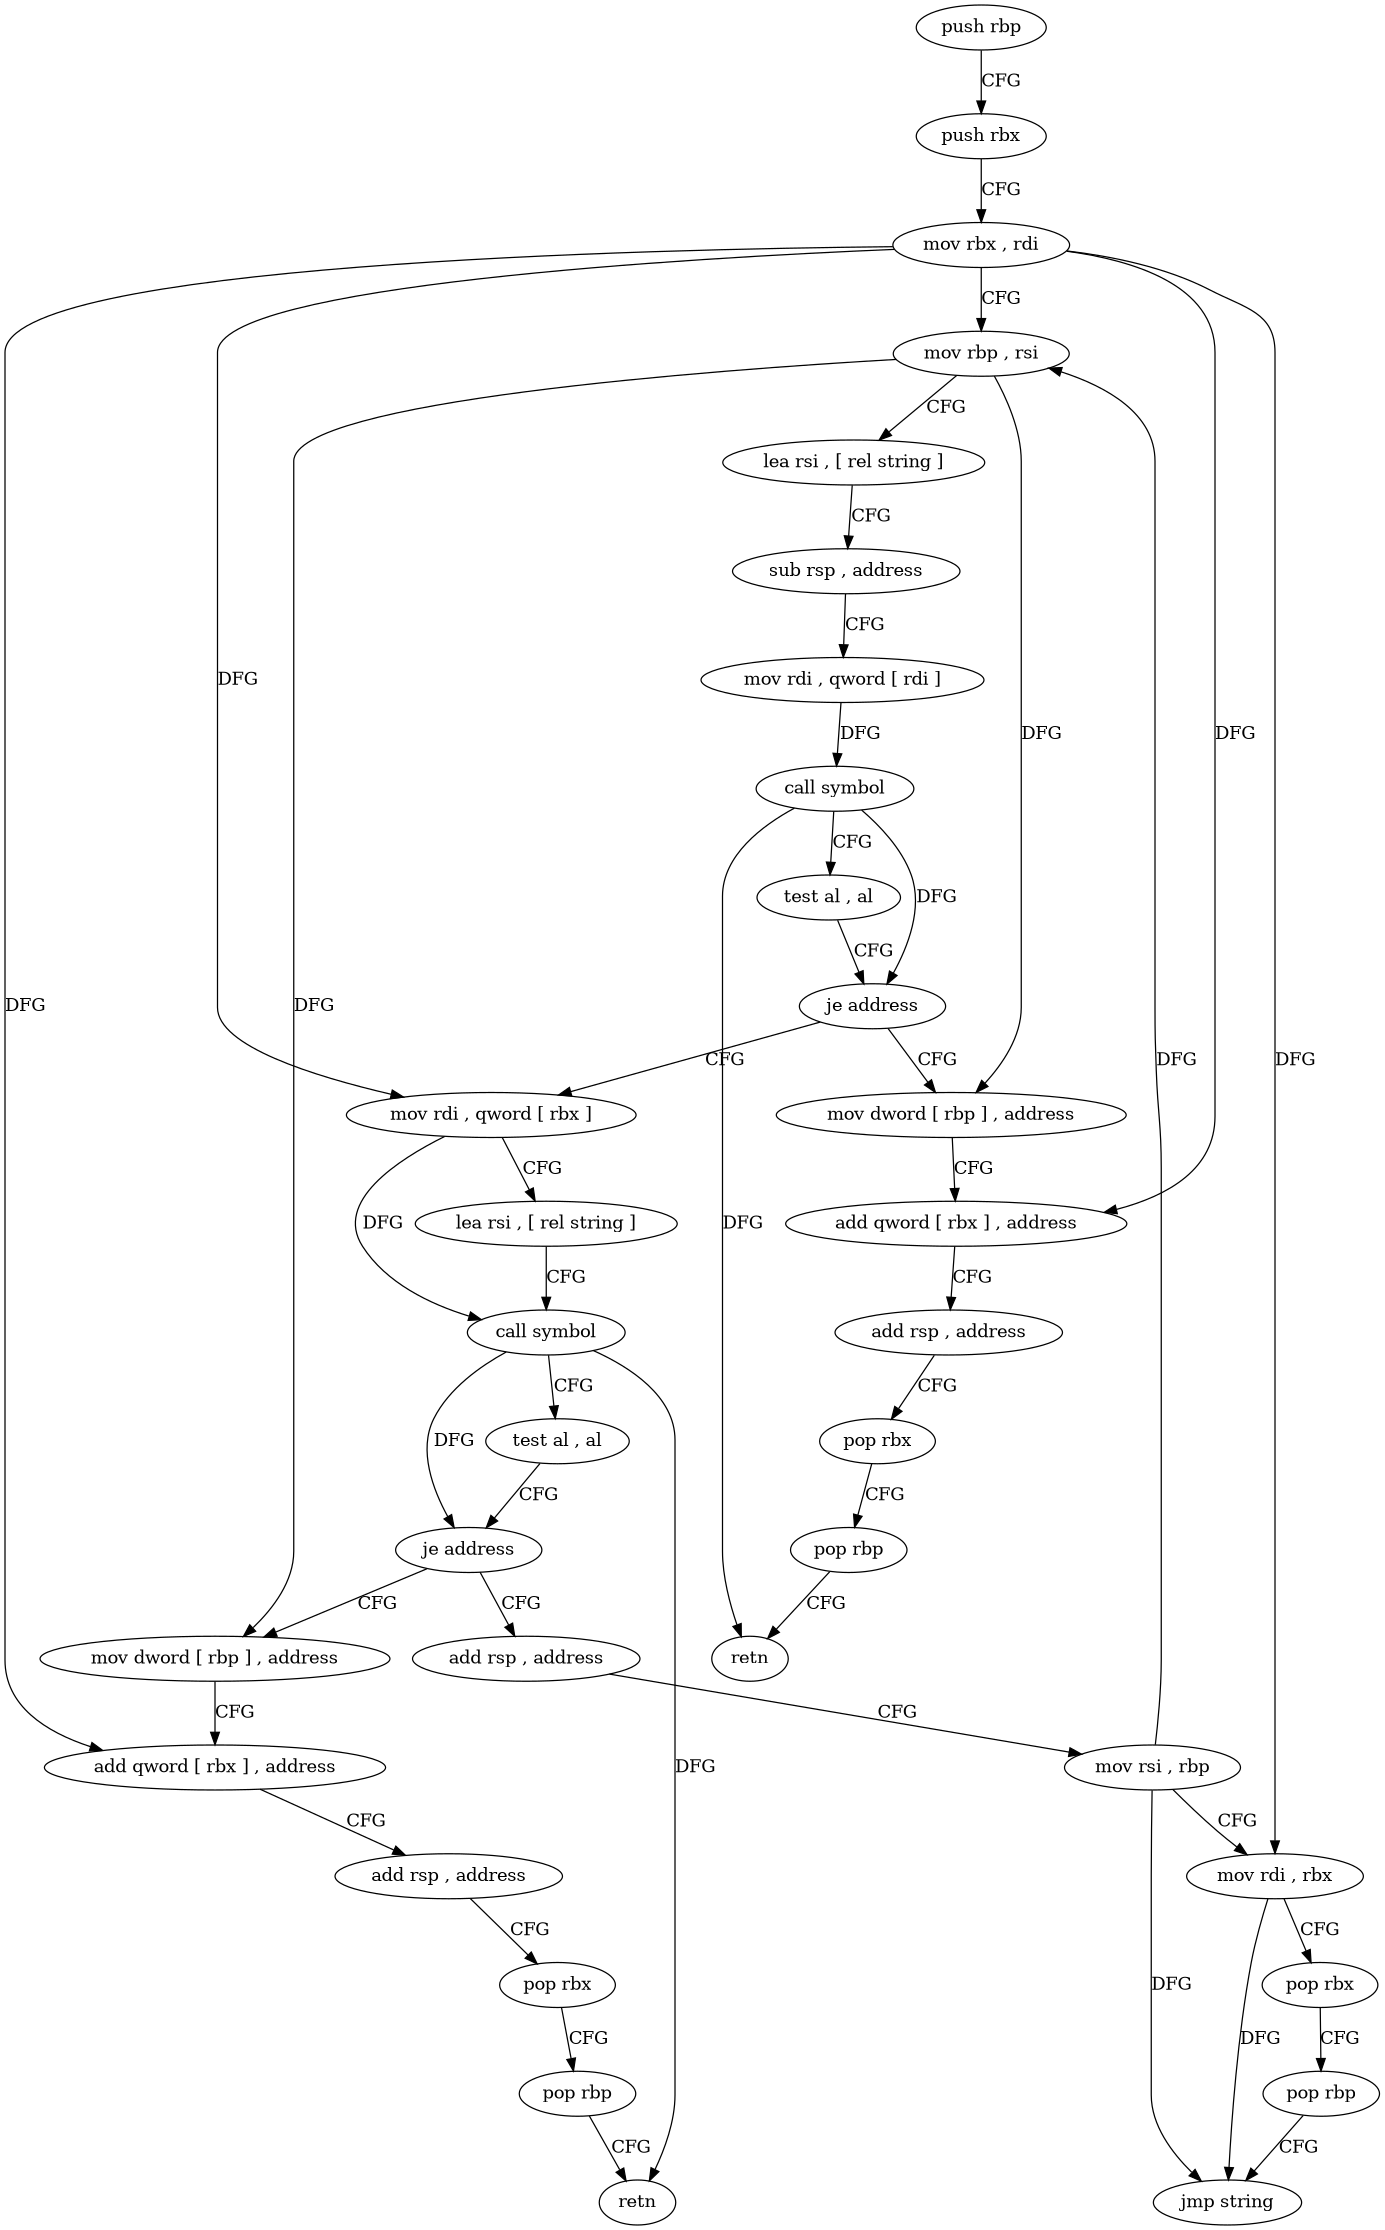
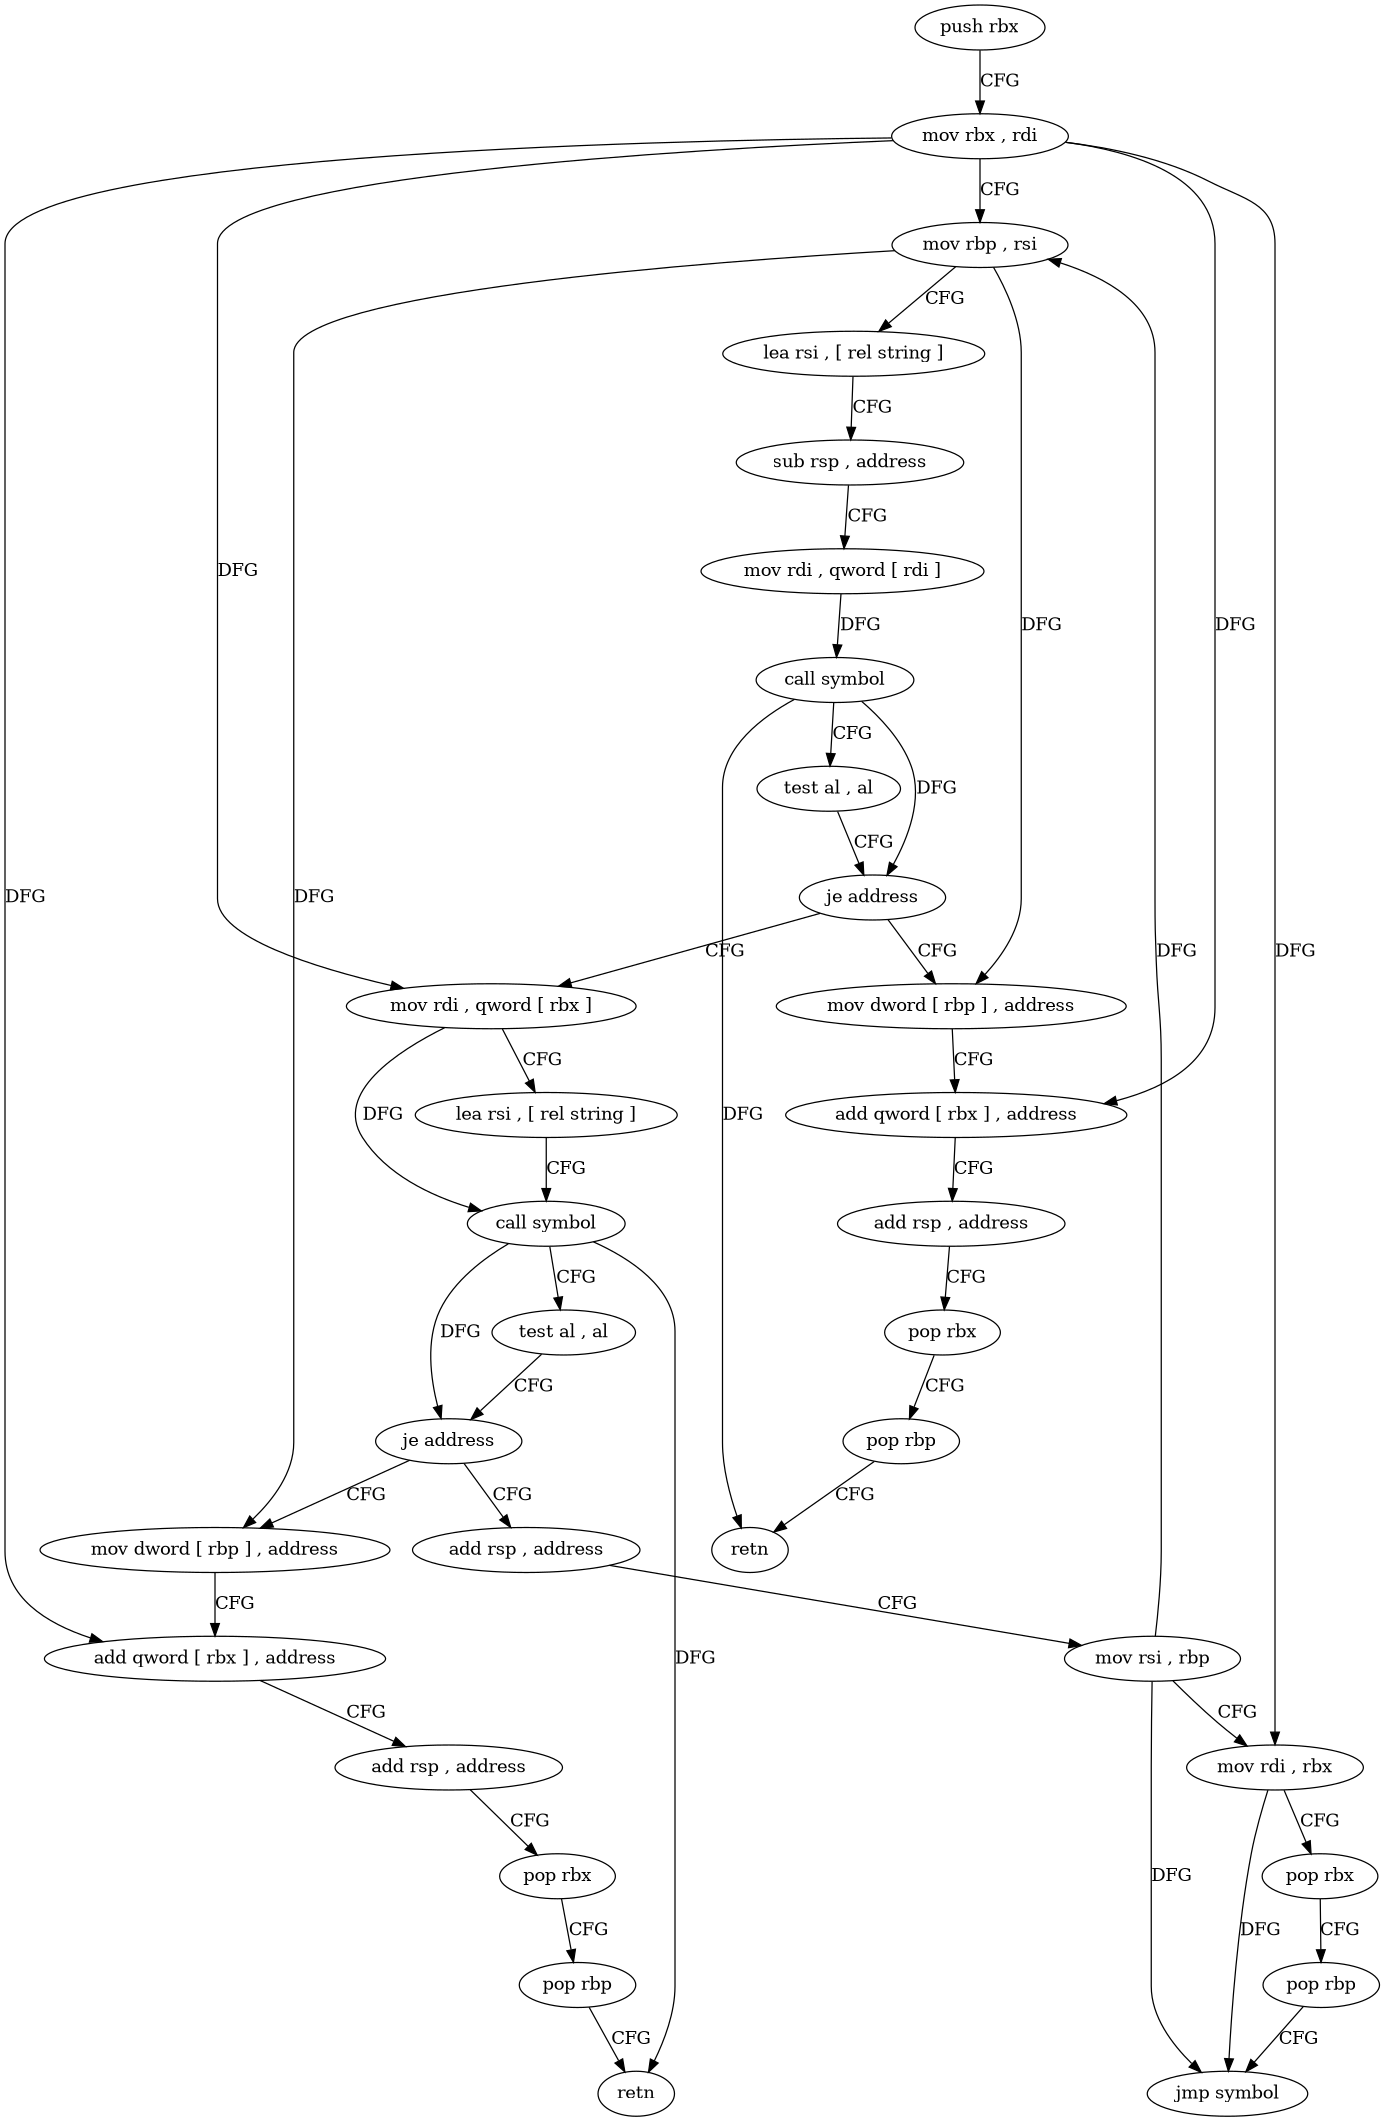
node "push rbp": removed
node "jmp string": label "jmp string" -> "jmp symbol"
